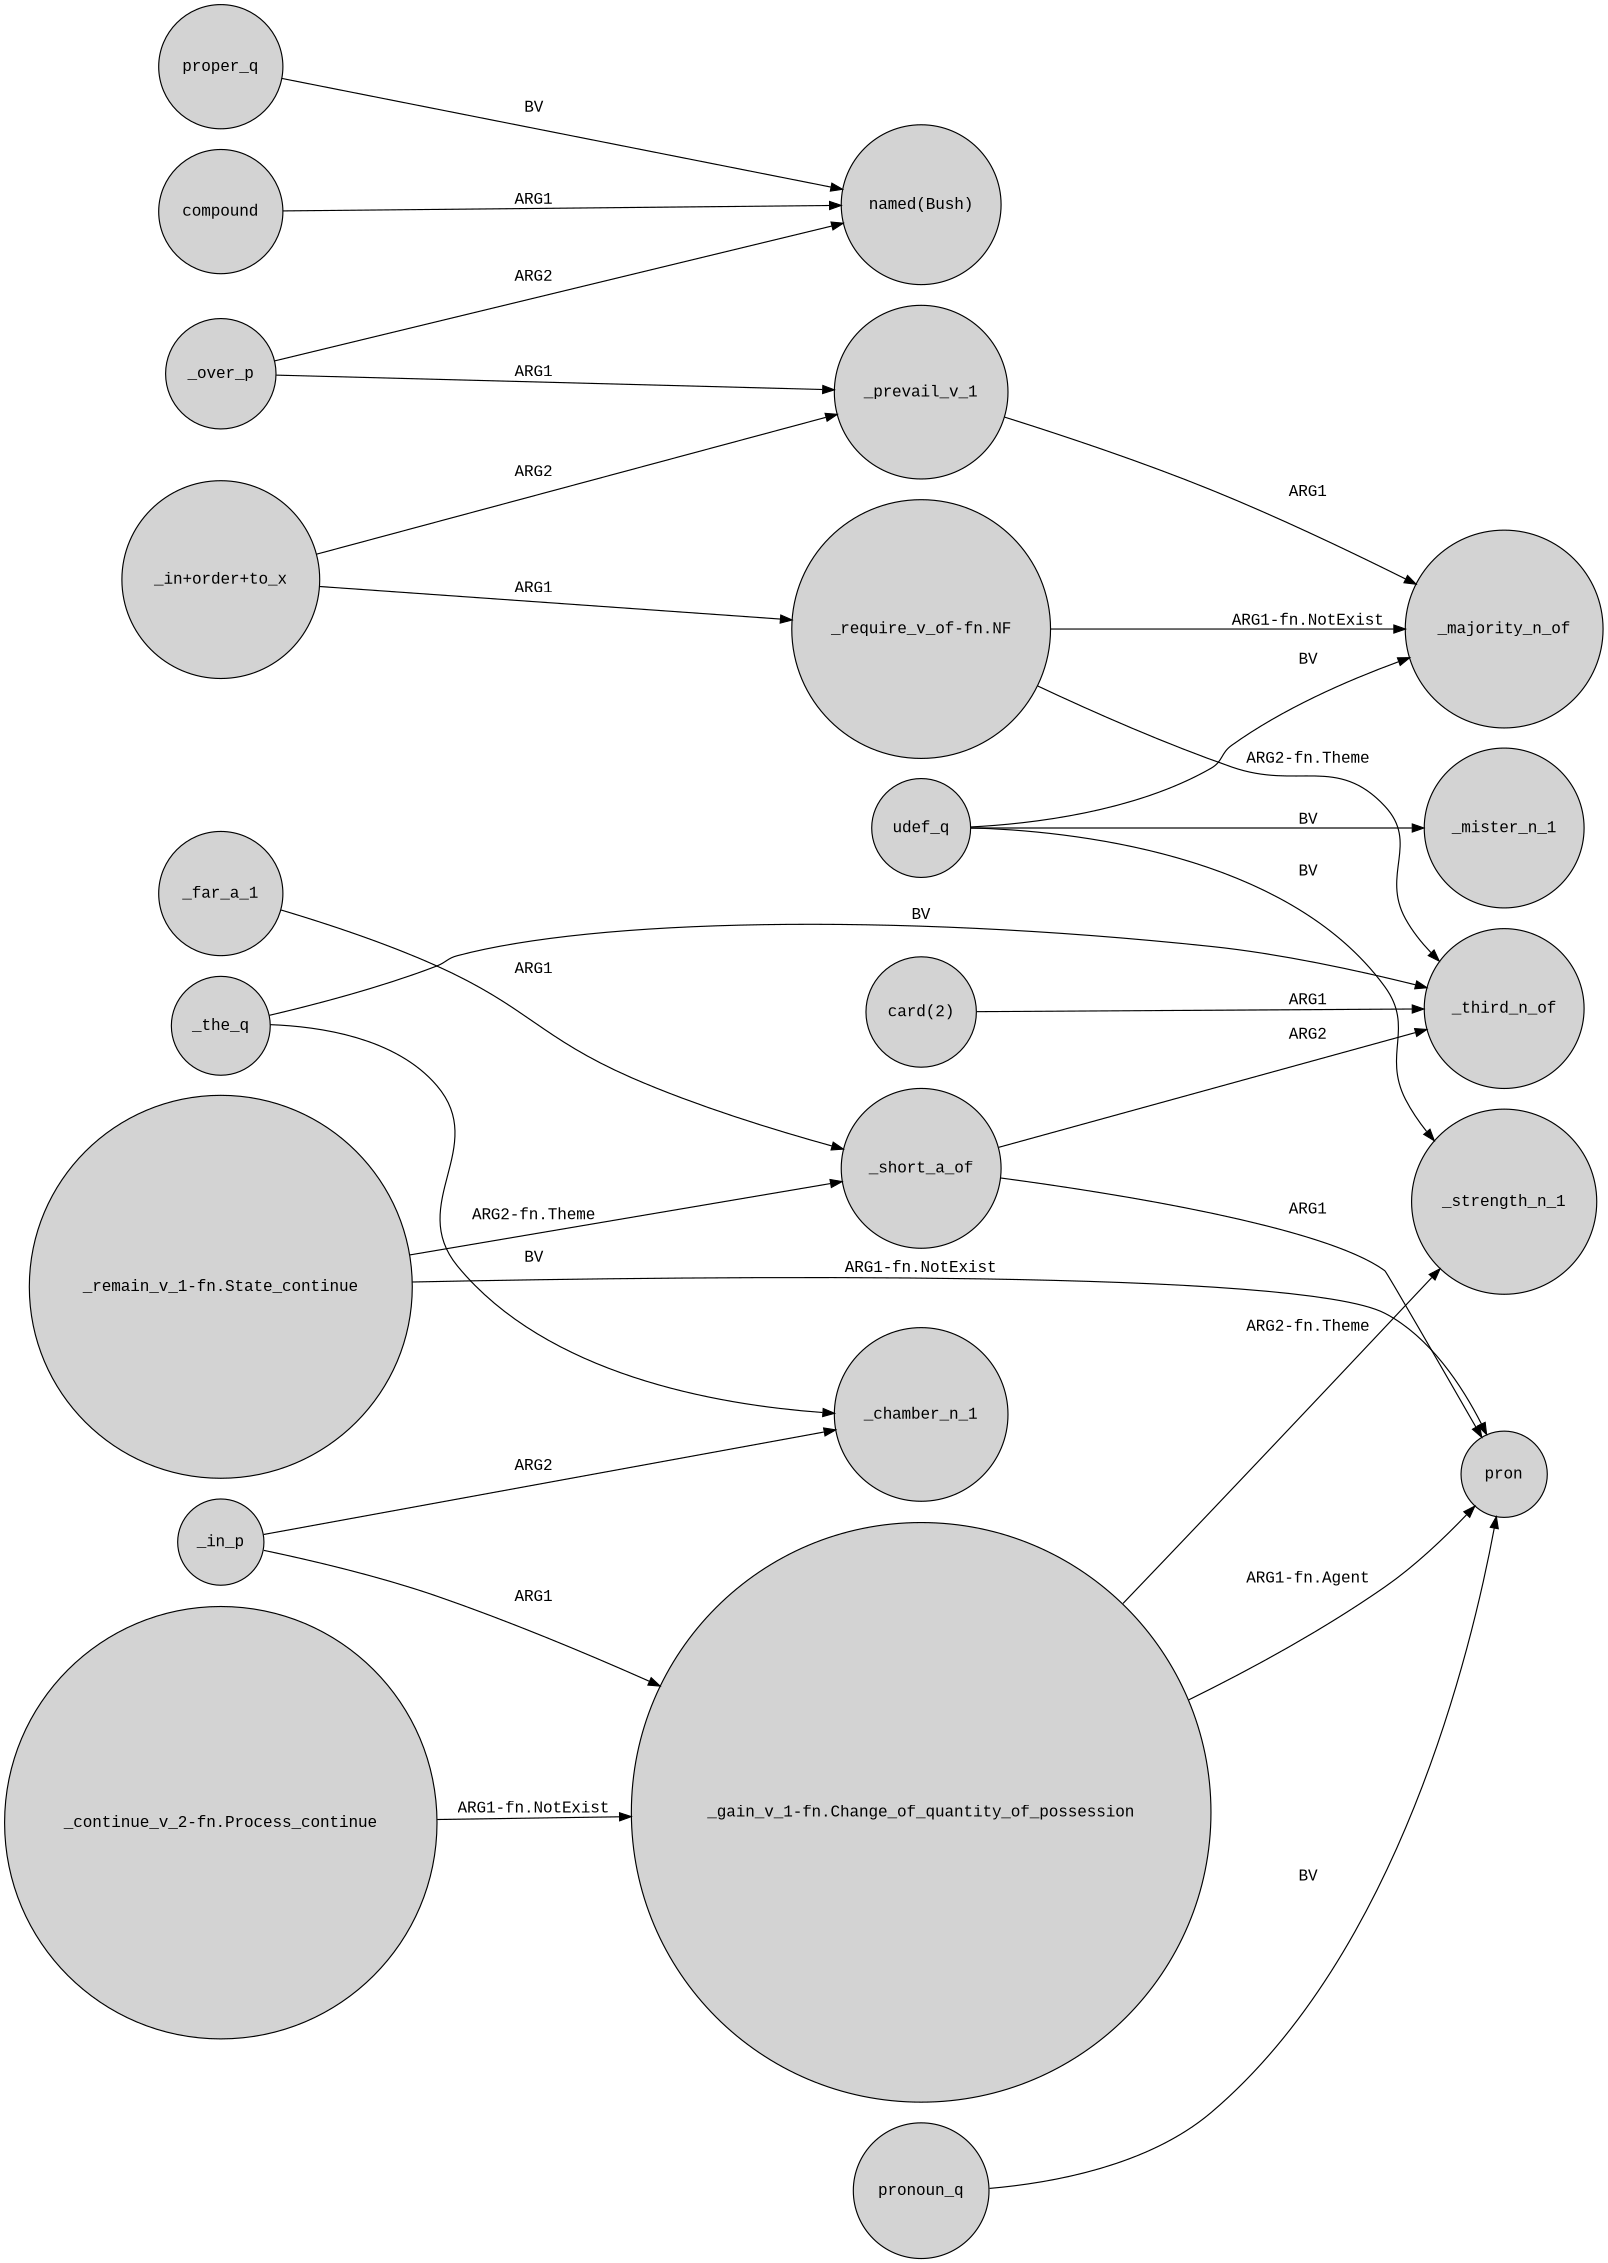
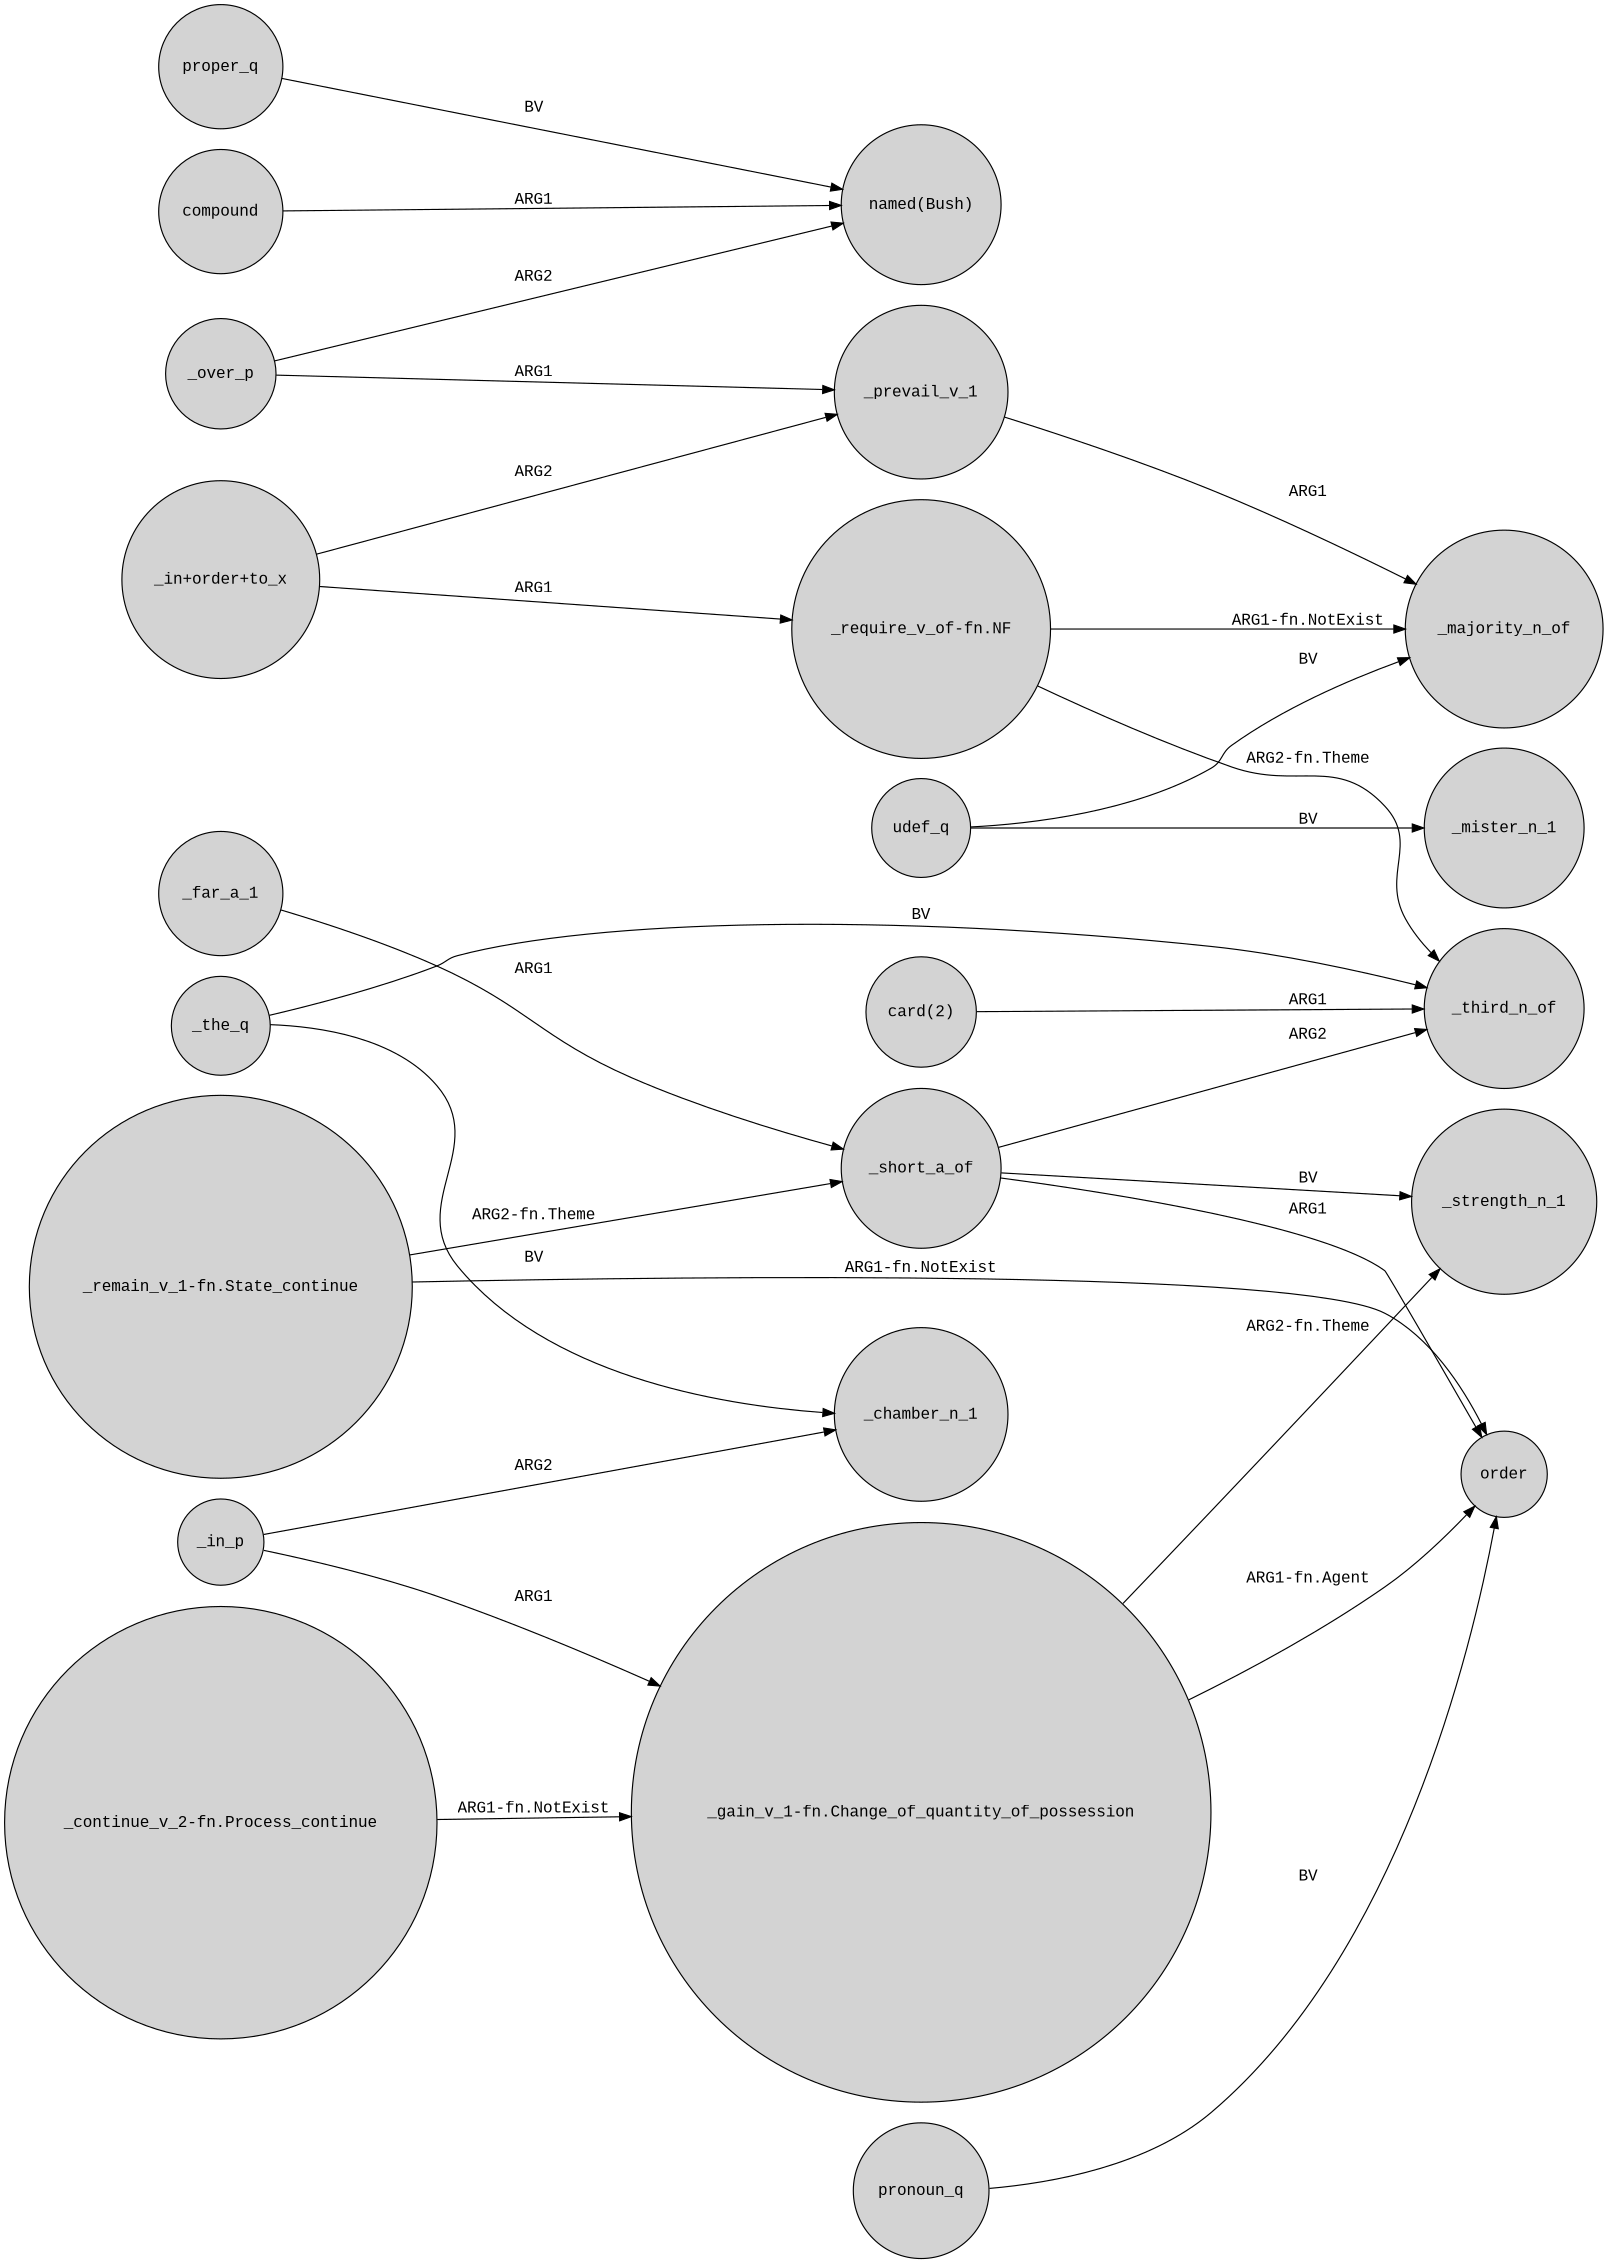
edge "udef_q" -> "_strength_n_1": now "_short_a_of" -> "_strength_n_1"
node "pron": label "pron" -> "order"
